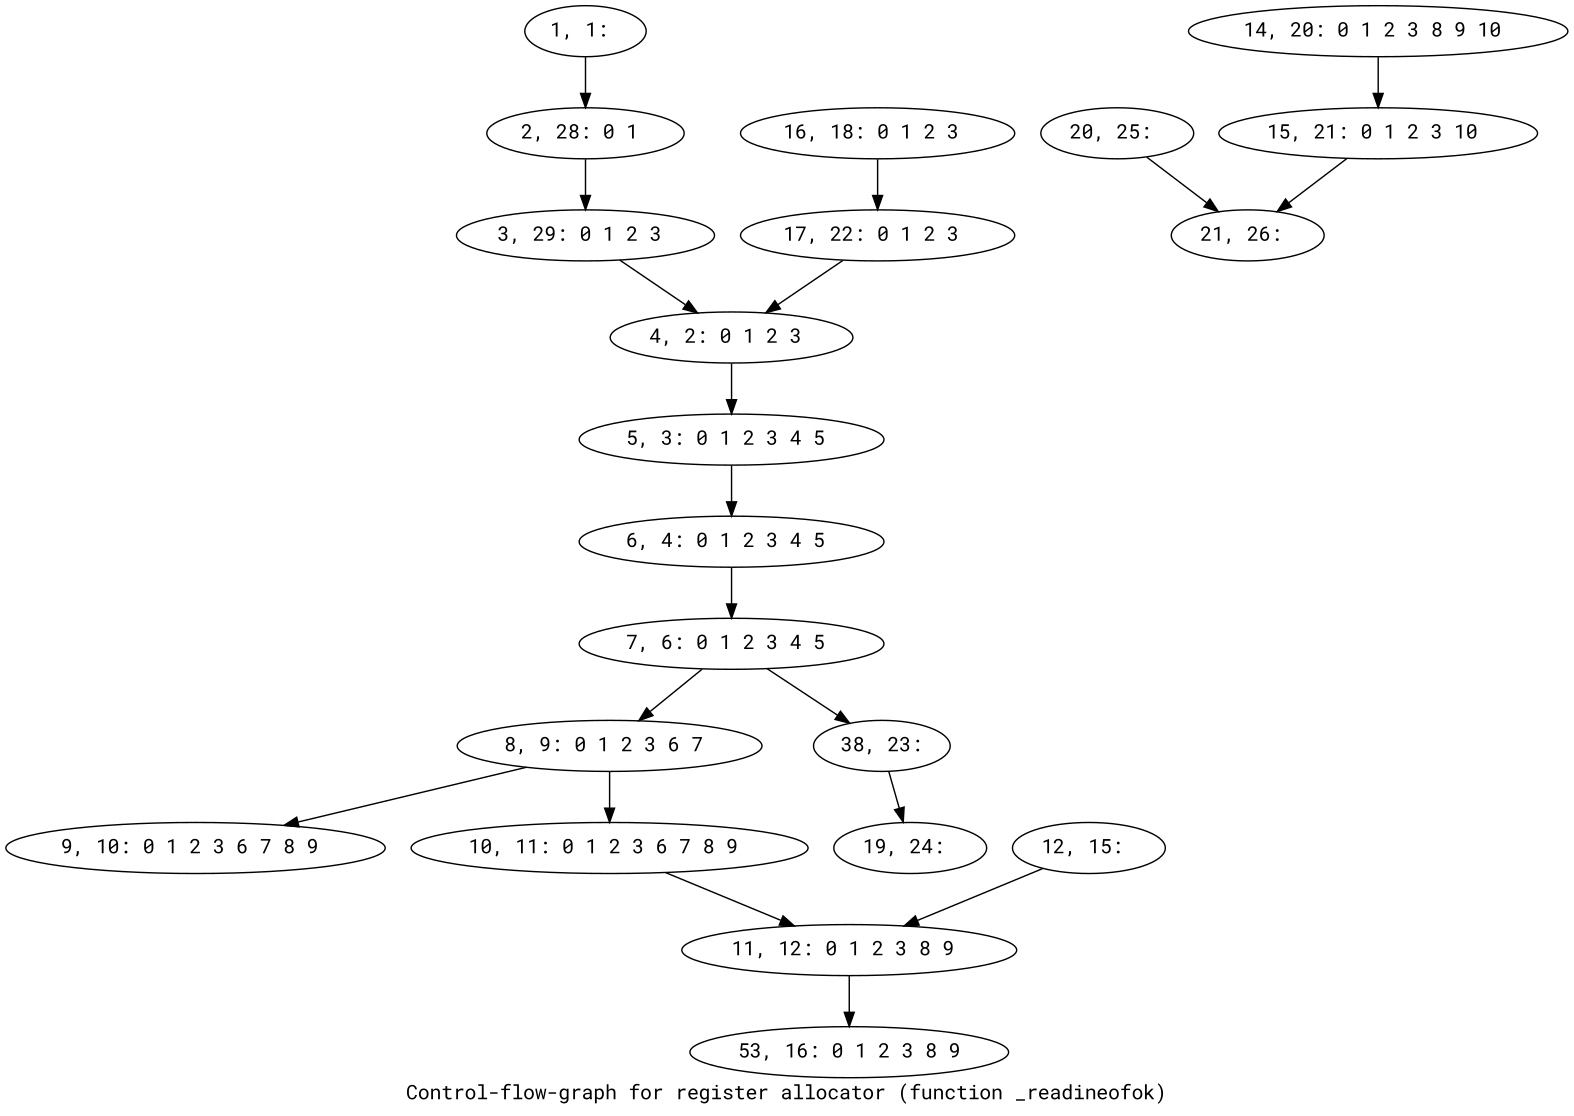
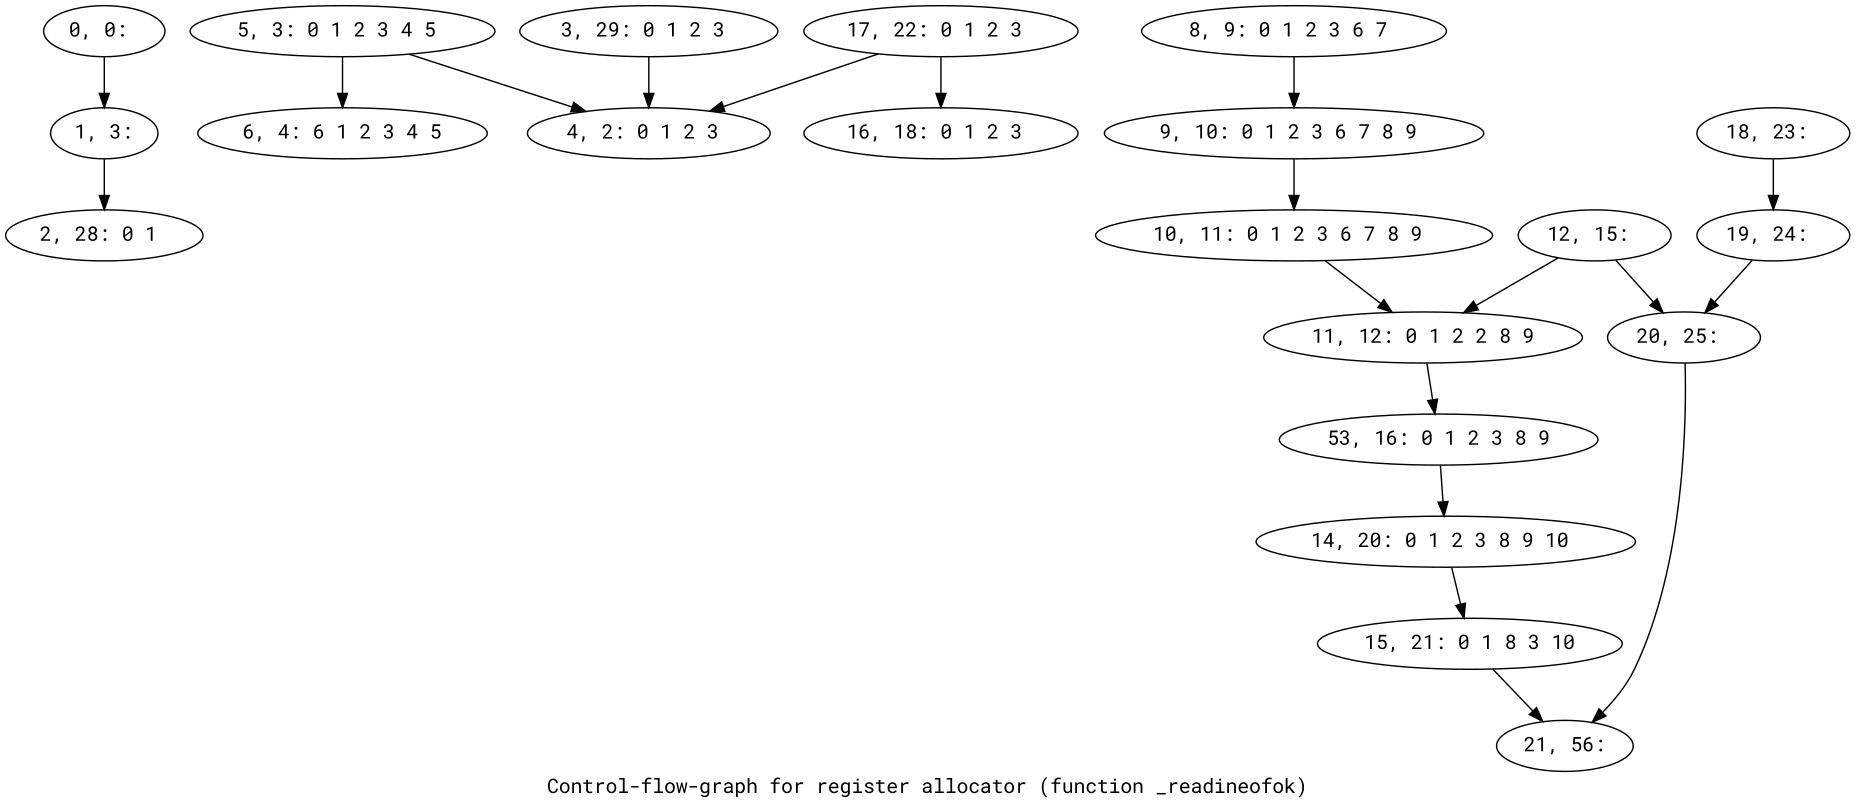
node "0, 0:": added
node "1, 1:": label "1, 1:" -> "1, 3:"
node "15, 21: 0 1 2 3 10": label "15, 21: 0 1 2 3 10" -> "15, 21: 0 1 8 3 10"
edge "2, 28: 0 1" -> "3, 29: 0 1 2 3": removed
edge "16, 18: 0 1 2 3" -> "17, 22: 0 1 2 3": reversed
node "21, 26:": label "21, 26:" -> "21, 56:"
edge "12, 15:" -> "20, 25:": added
edge "19, 24:" -> "20, 25:": added
edge "4, 2: 0 1 2 3" -> "5, 3: 0 1 2 3 4 5": reversed
edge "53, 16: 0 1 2 3 8 9" -> "14, 20: 0 1 2 3 8 9 10": added
node "6, 4: 0 1 2 3 4 5": label "6, 4: 0 1 2 3 4 5" -> "6, 4: 6 1 2 3 4 5"
node "7, 6: 0 1 2 3 4 5": removed
node "38, 23:": label "38, 23:" -> "18, 23:"
edge "8, 9: 0 1 2 3 6 7" -> "10, 11: 0 1 2 3 6 7 8 9": now "9, 10: 0 1 2 3 6 7 8 9" -> "10, 11: 0 1 2 3 6 7 8 9"
node "11, 12: 0 1 2 3 8 9": label "11, 12: 0 1 2 3 8 9" -> "11, 12: 0 1 2 2 8 9"
